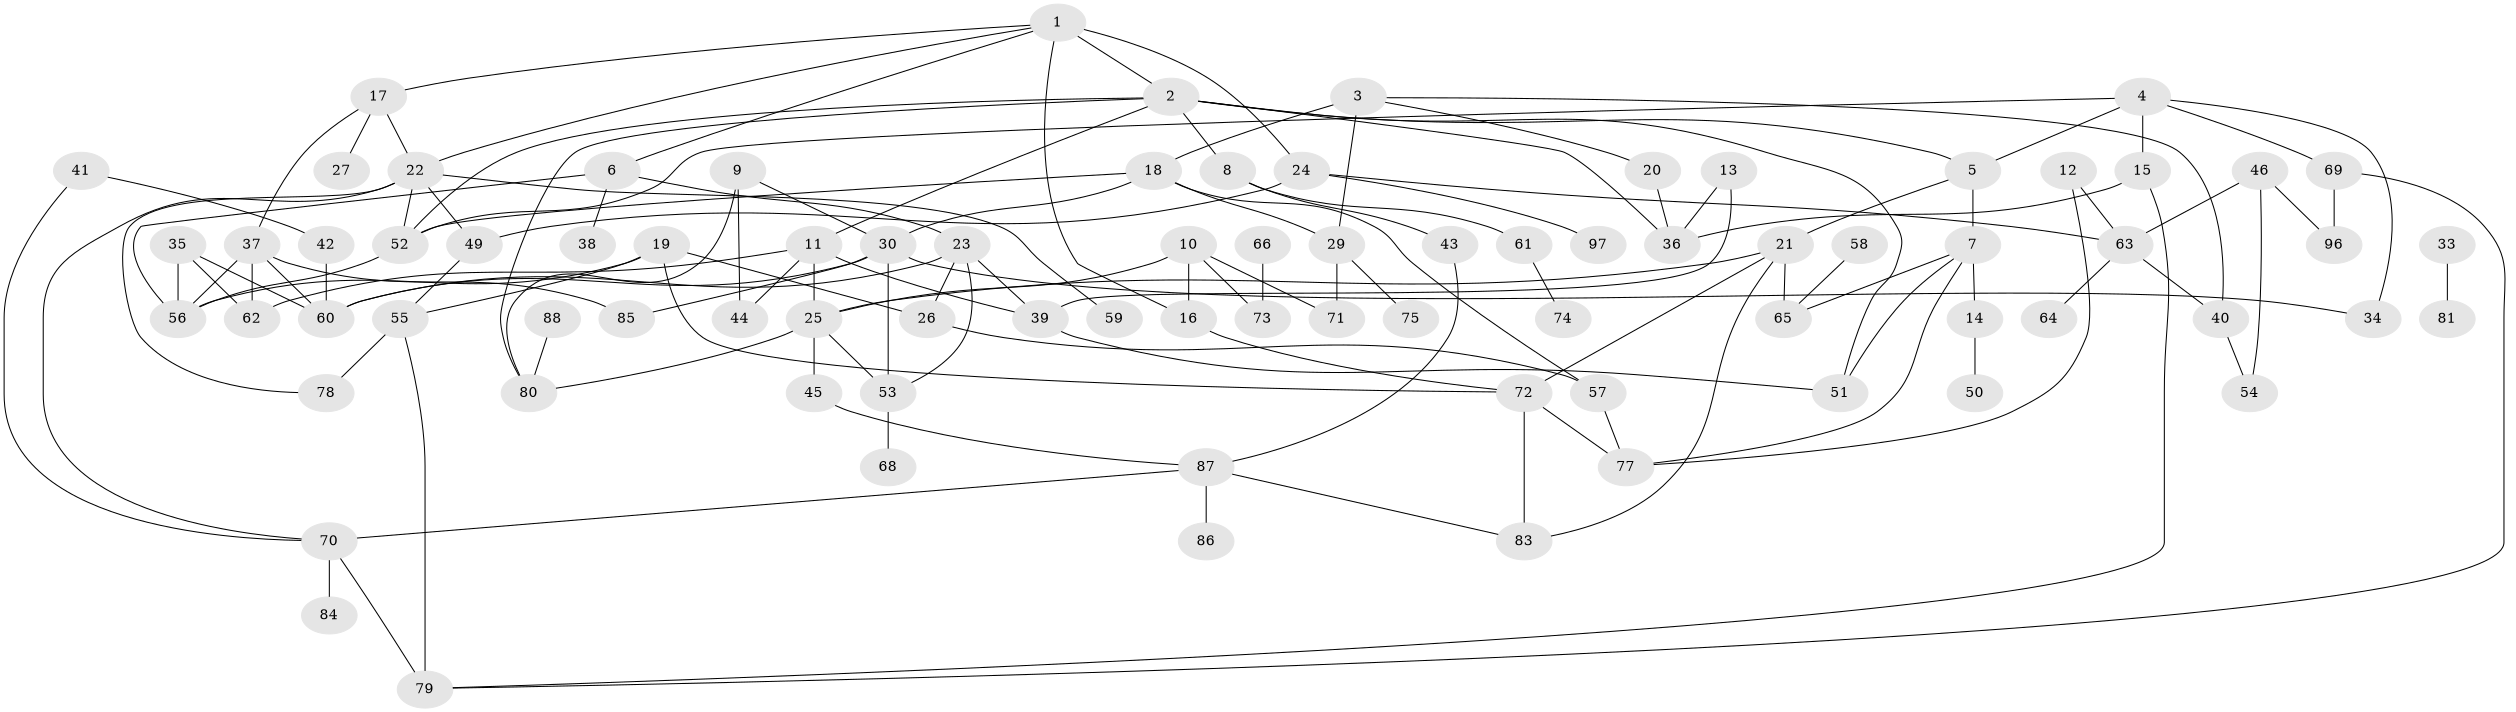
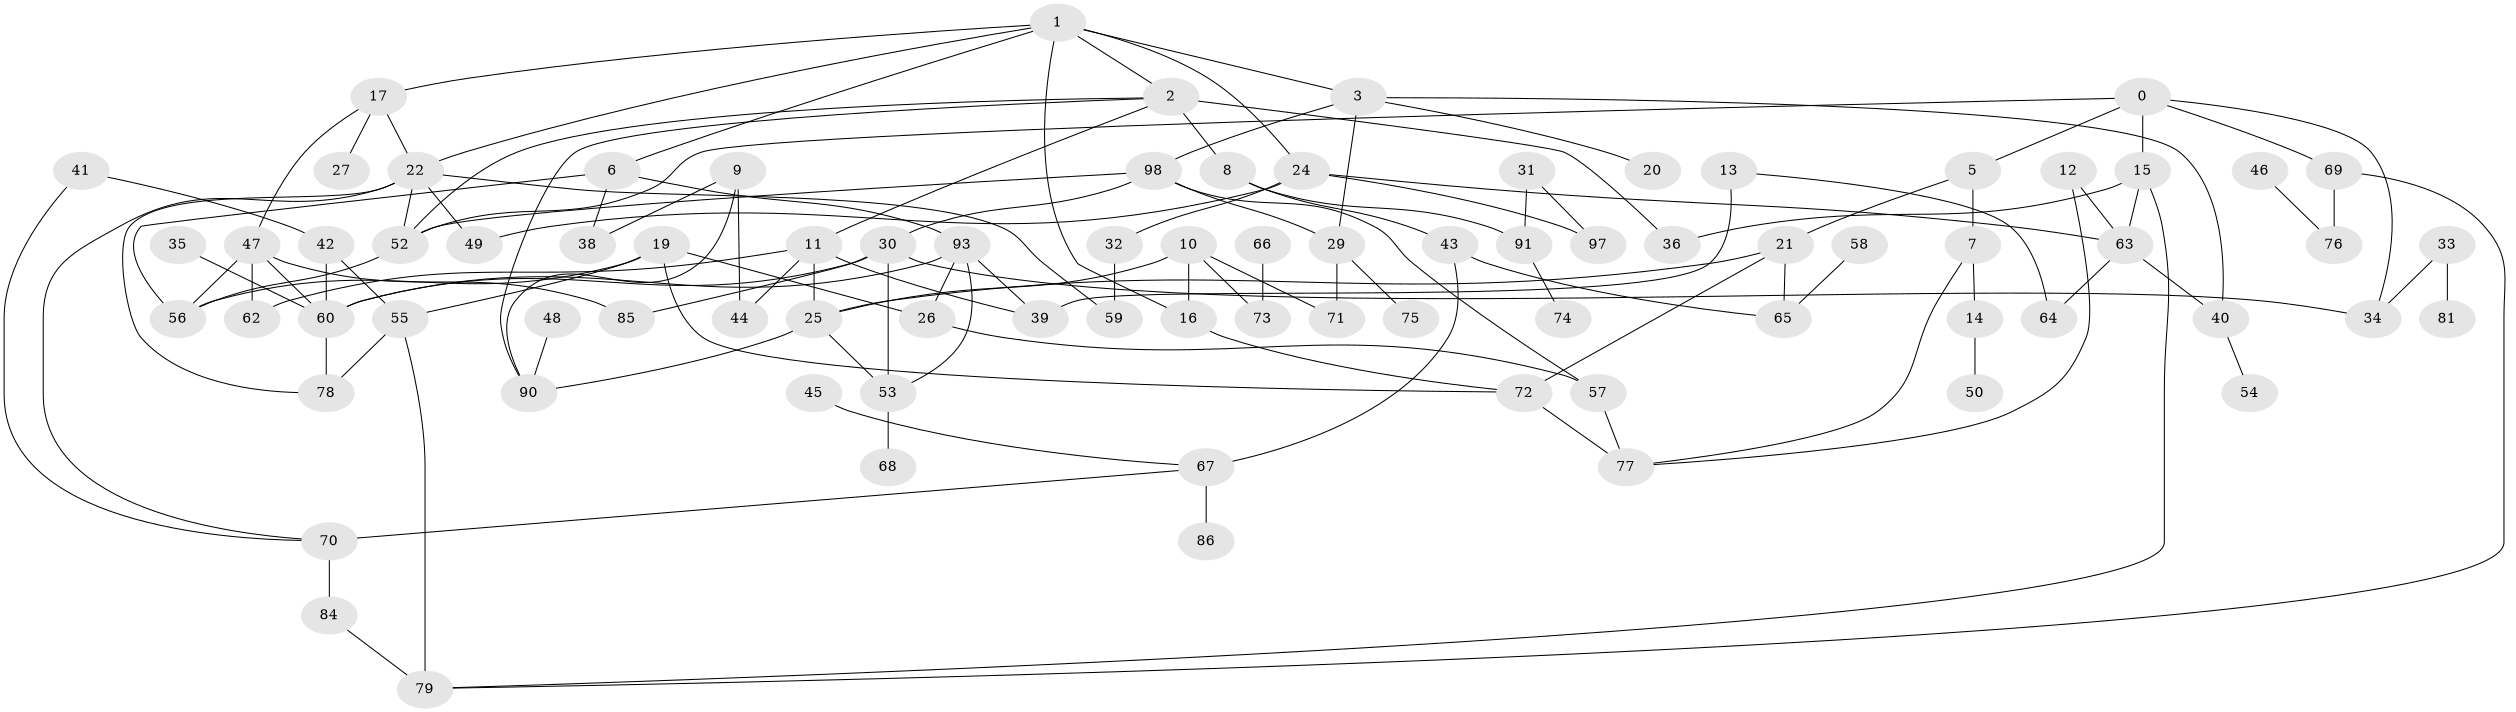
edge "1" -- "3": added
node "4": label "4" -> "0"
edge "2" -- "5": removed
node "18": label "18" -> "98"
node "31": added
edge "9" -- "30": now "9" -- "38"
edge "20" -- "36": removed
edge "46" -- "63": now "15" -- "63"
edge "13" -- "36": now "13" -- "64"
node "37": label "37" -> "47"
node "23": label "23" -> "93"
node "32": added
node "61": label "61" -> "91"
node "96": label "96" -> "76"
edge "35" -- "62": removed
edge "35" -- "56": removed
edge "49" -- "55": now "42" -- "55"
edge "46" -- "54": removed
edge "33" -- "34": added
edge "7" -- "65": now "43" -- "65"
node "88": label "88" -> "48"
edge "25" -- "45": removed
edge "60" -- "78": added
node "80": label "80" -> "90"
node "51": removed
node "87": label "87" -> "67"
node "83": removed
edge "70" -- "79": now "84" -- "79"
